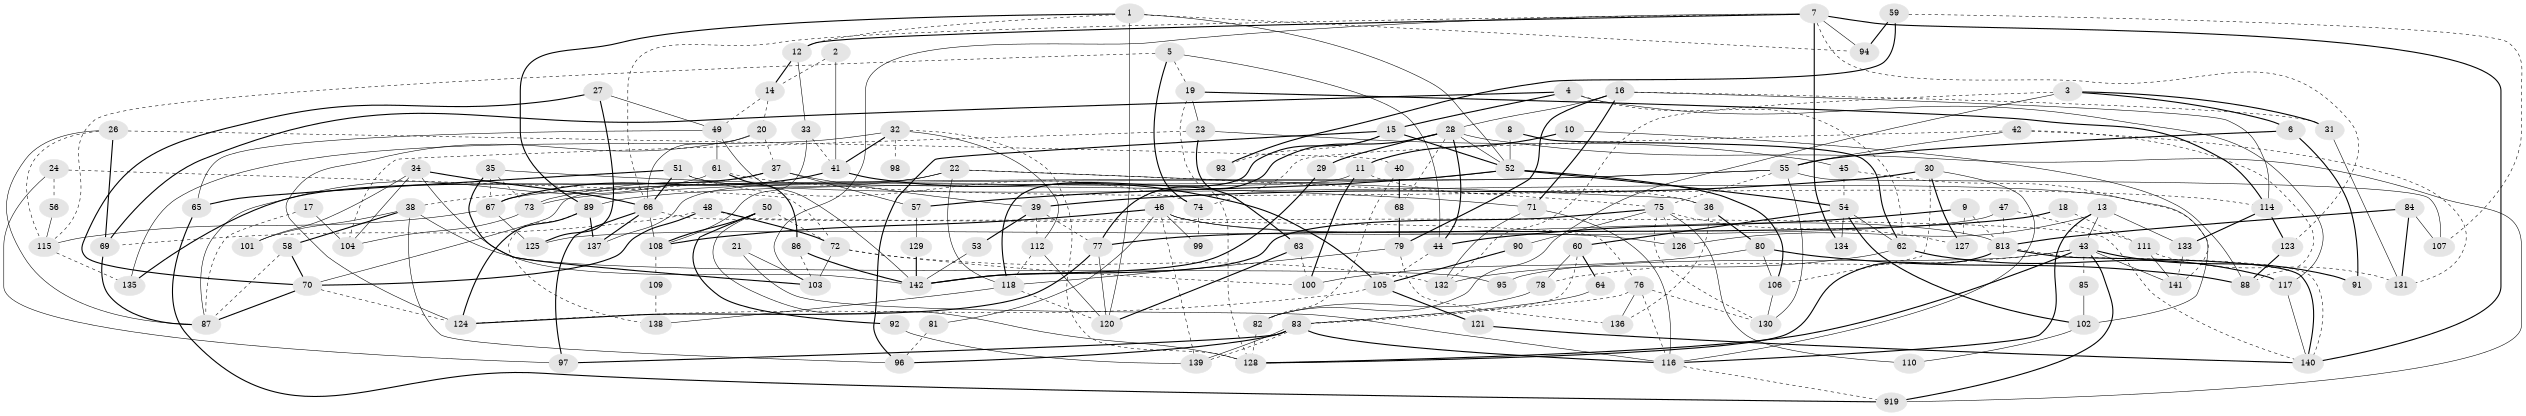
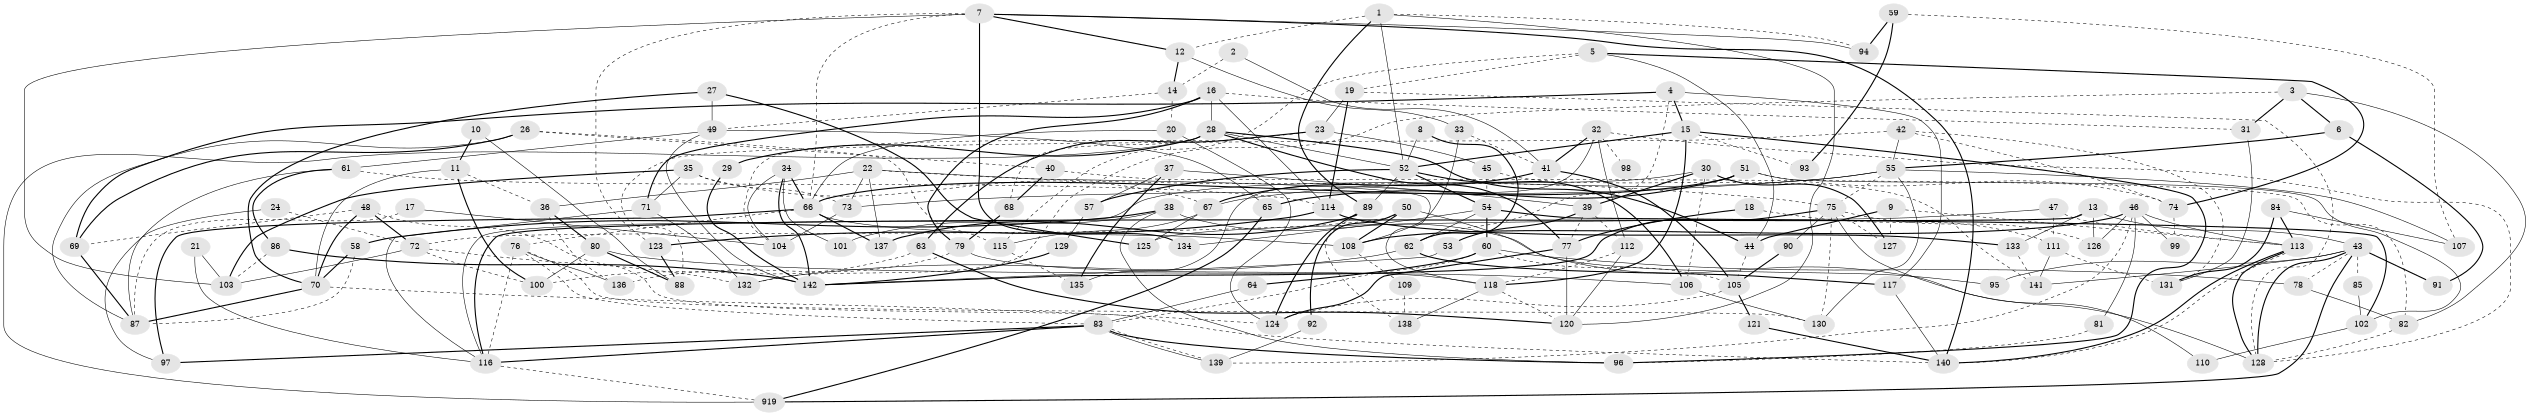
node "56": removed
node "813": label "813" -> "113"
edge "60" -- "105": added
edge "34" -- "142": style solid -> bold
